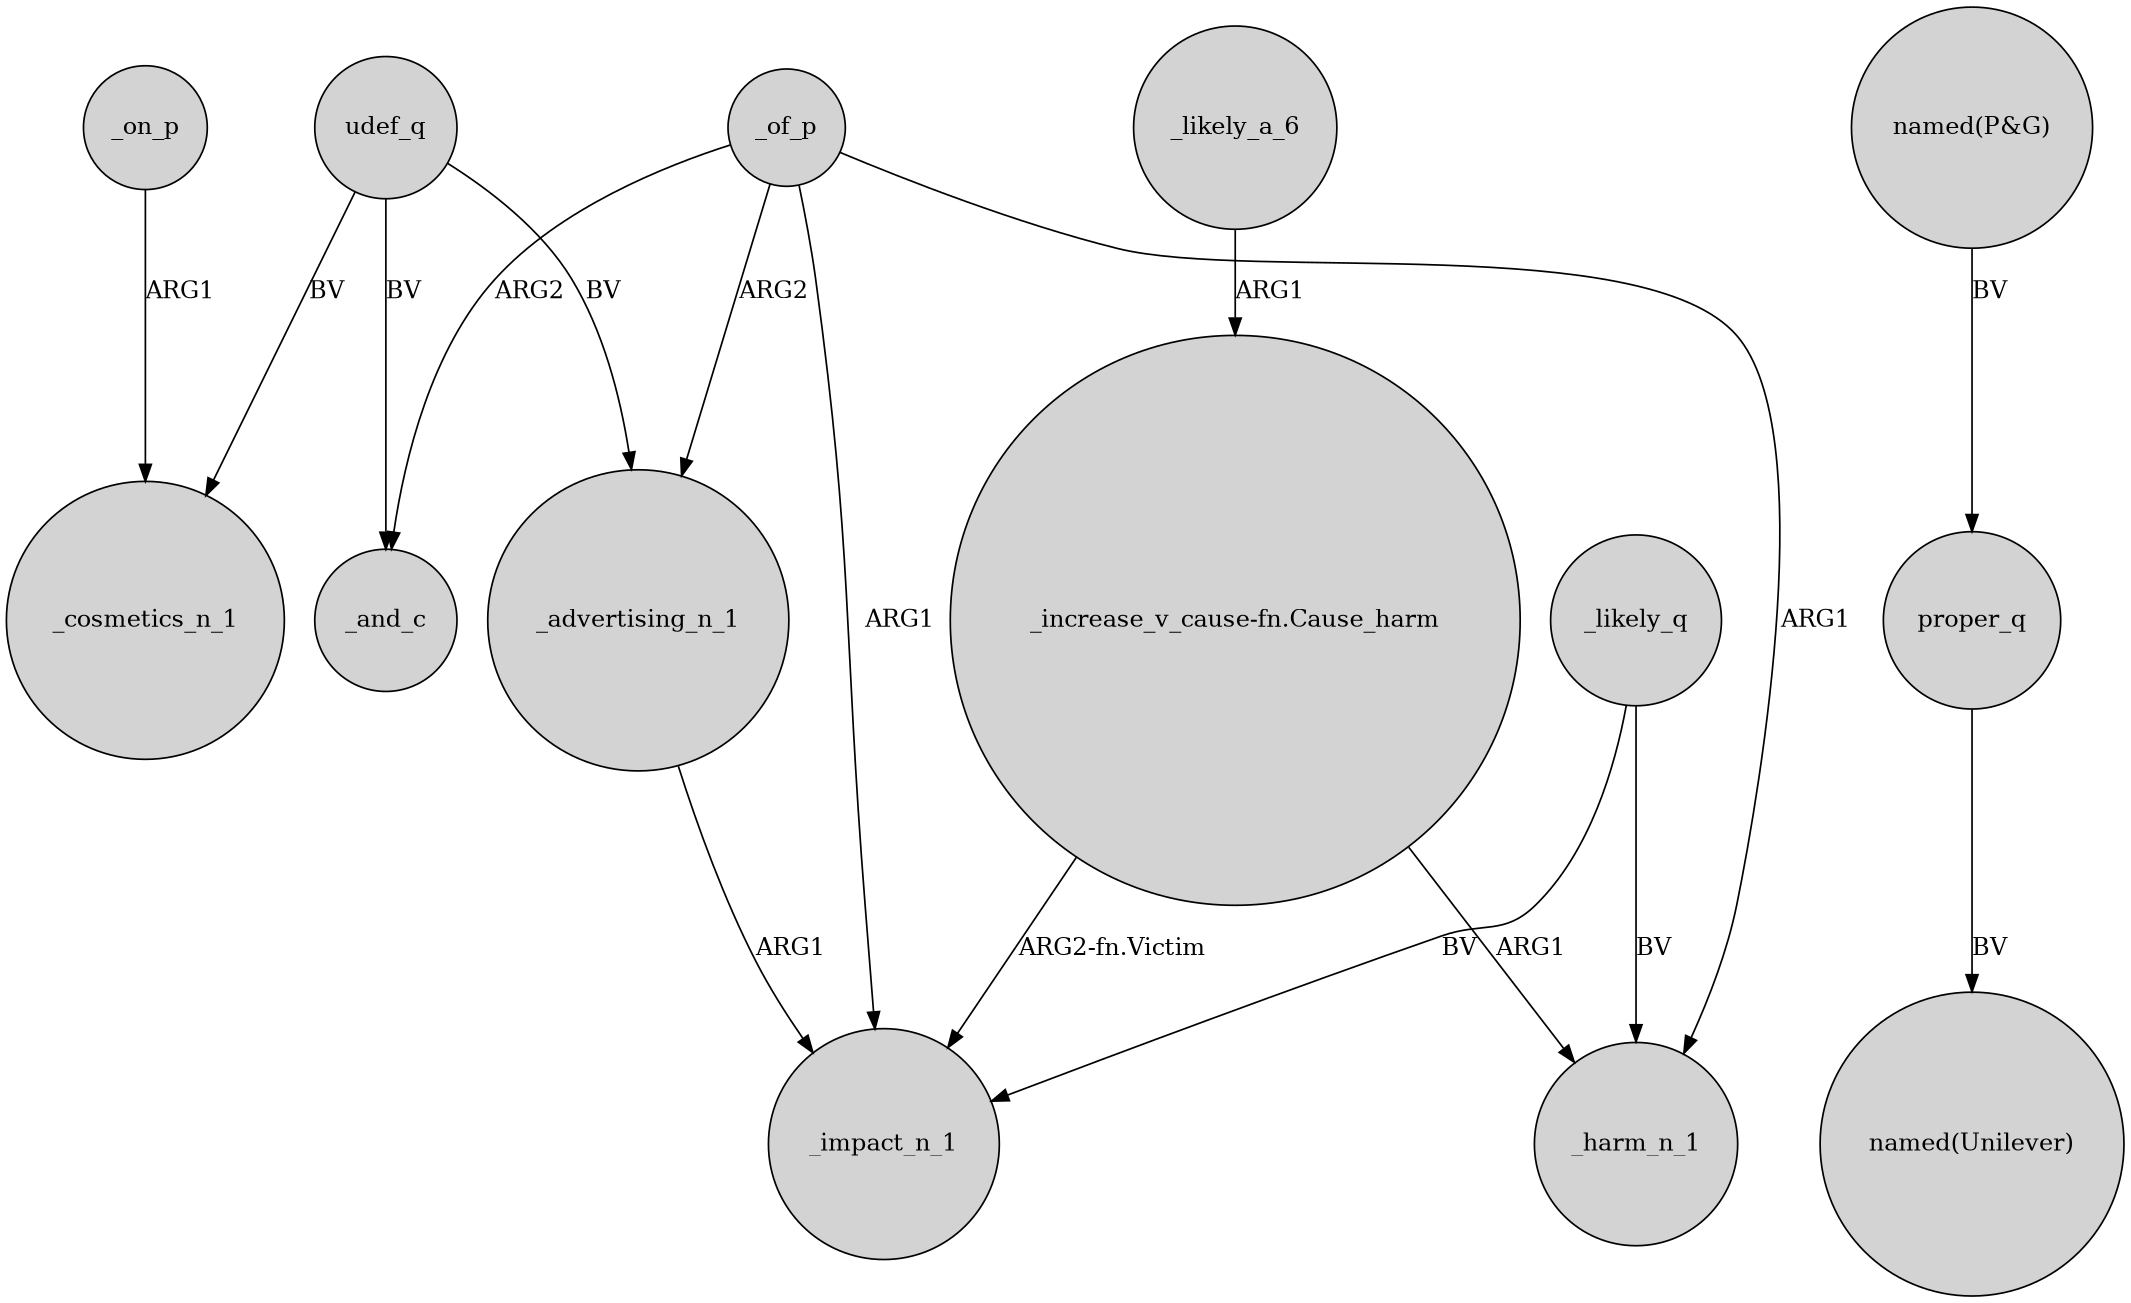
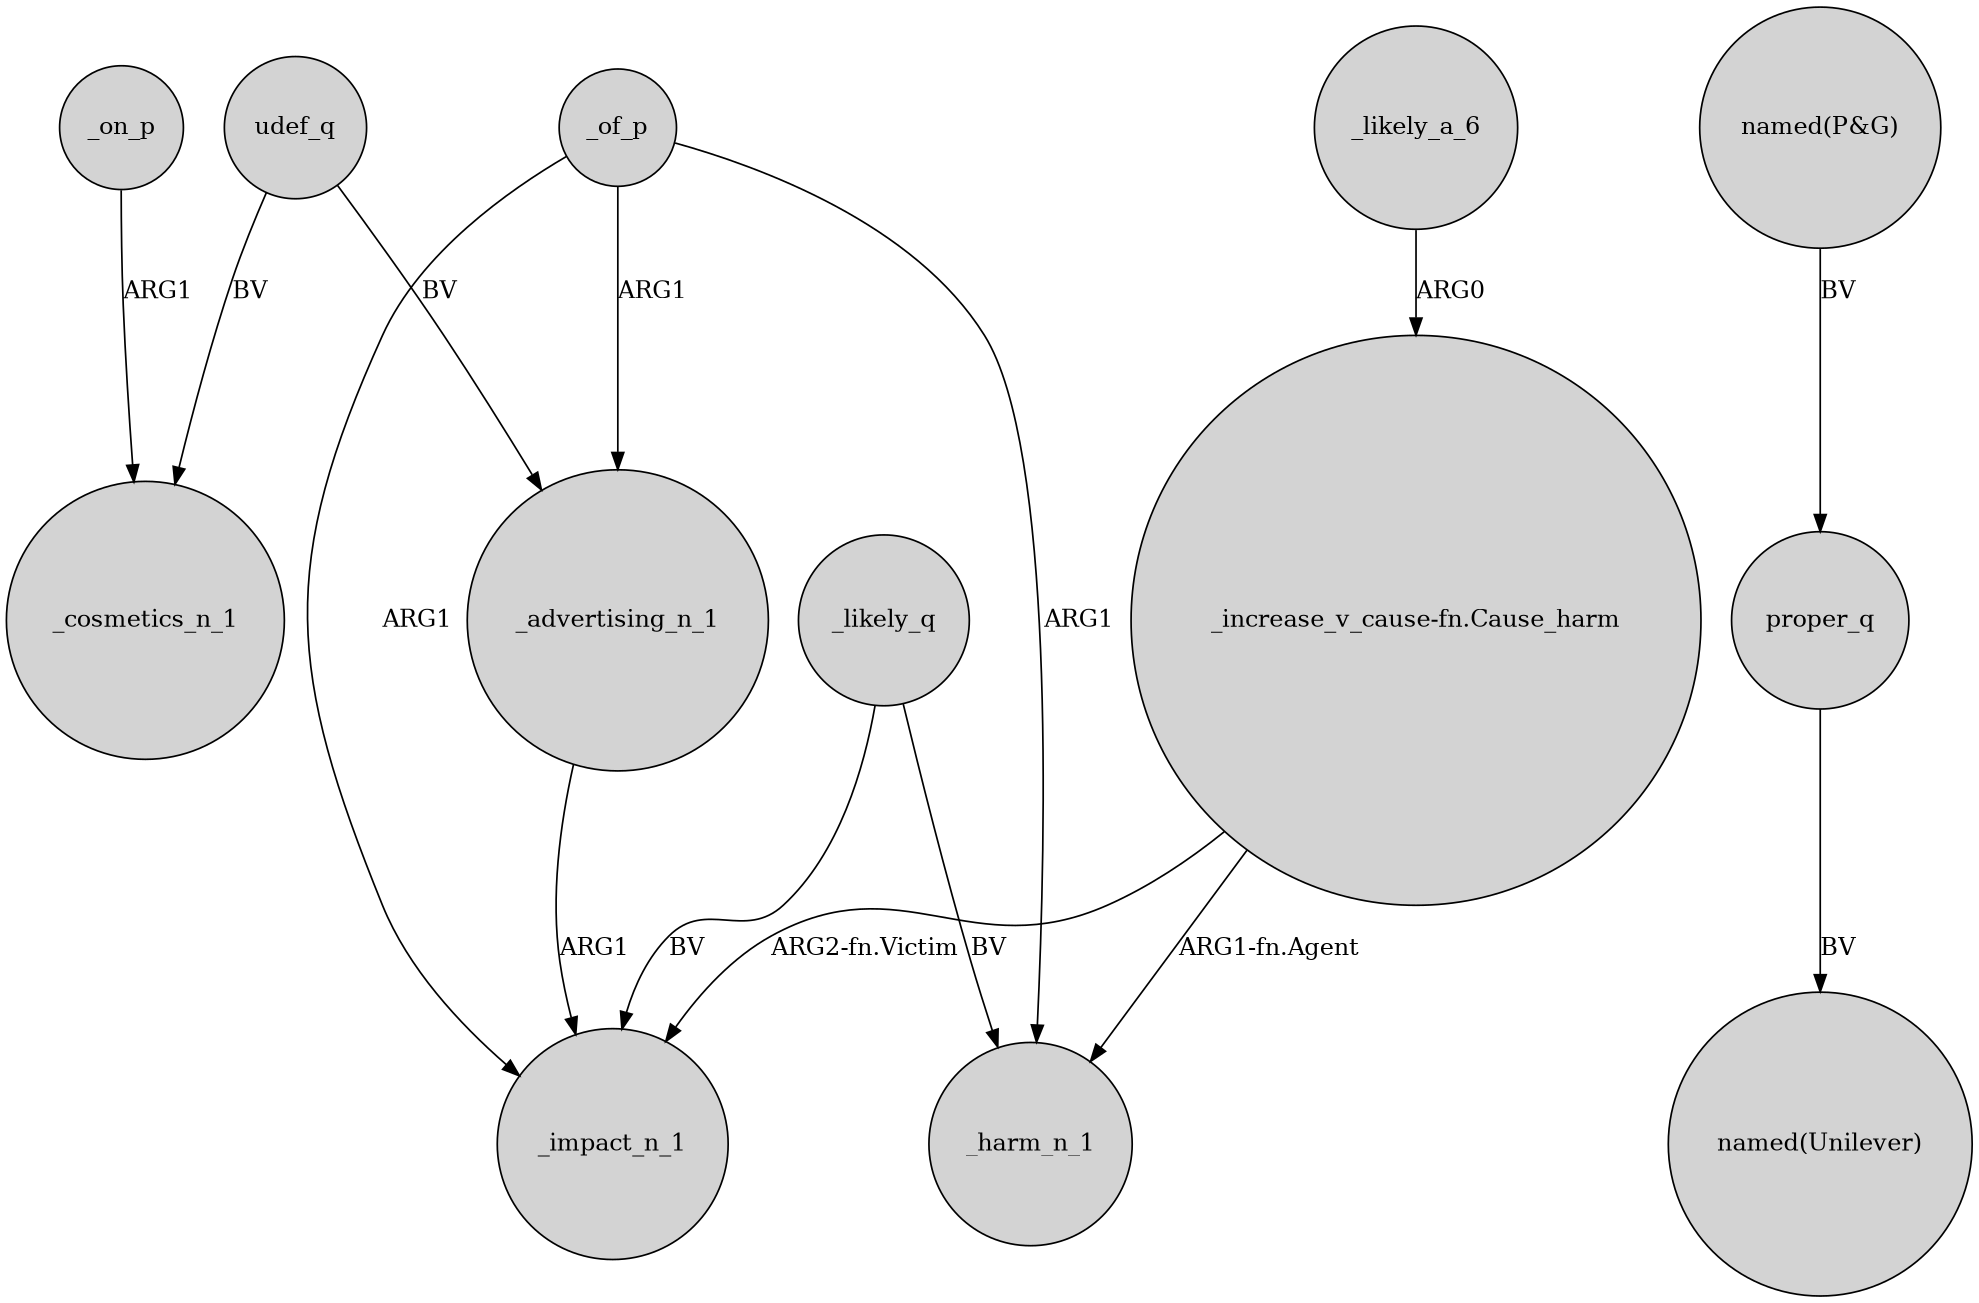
edge "_of_p" -> "_advertising_n_1": label "ARG2" -> "ARG1"
edge "_likely_a_6" -> "_increase_v_cause-fn.Cause_harm": label "ARG1" -> "ARG0"
node "_and_c": removed
edge "_increase_v_cause-fn.Cause_harm" -> "_harm_n_1": label "ARG1" -> "ARG1-fn.Agent"
